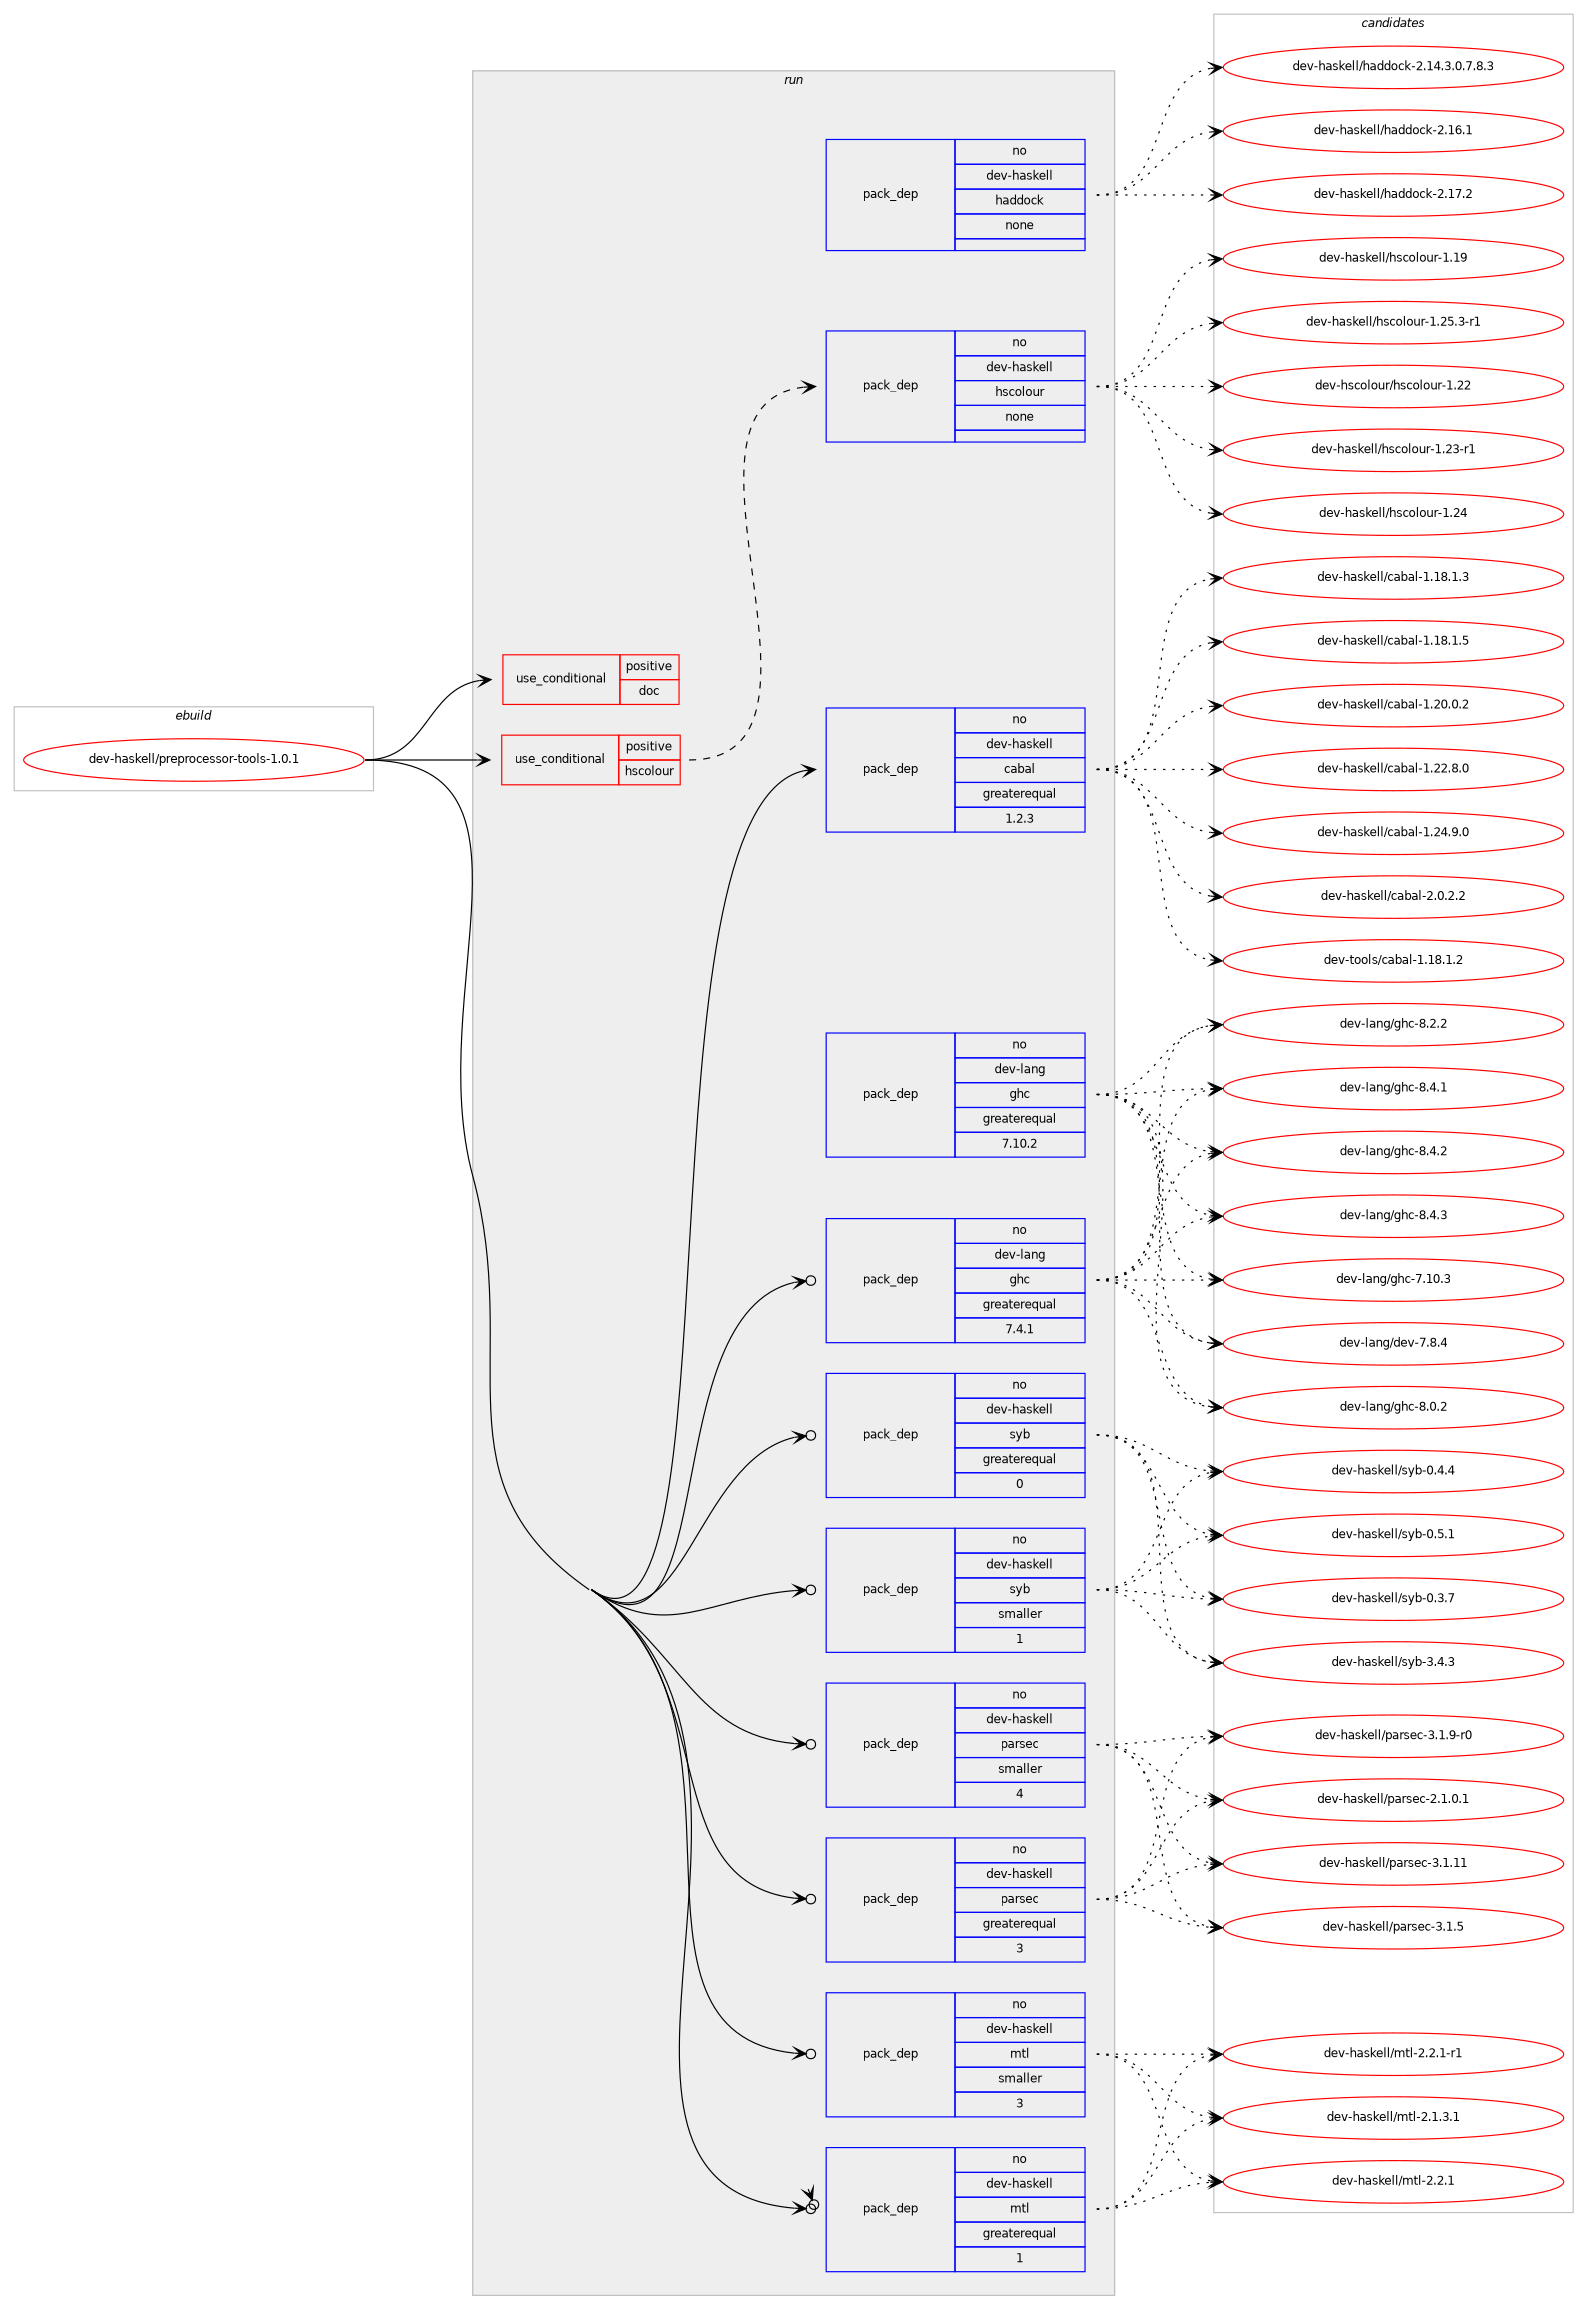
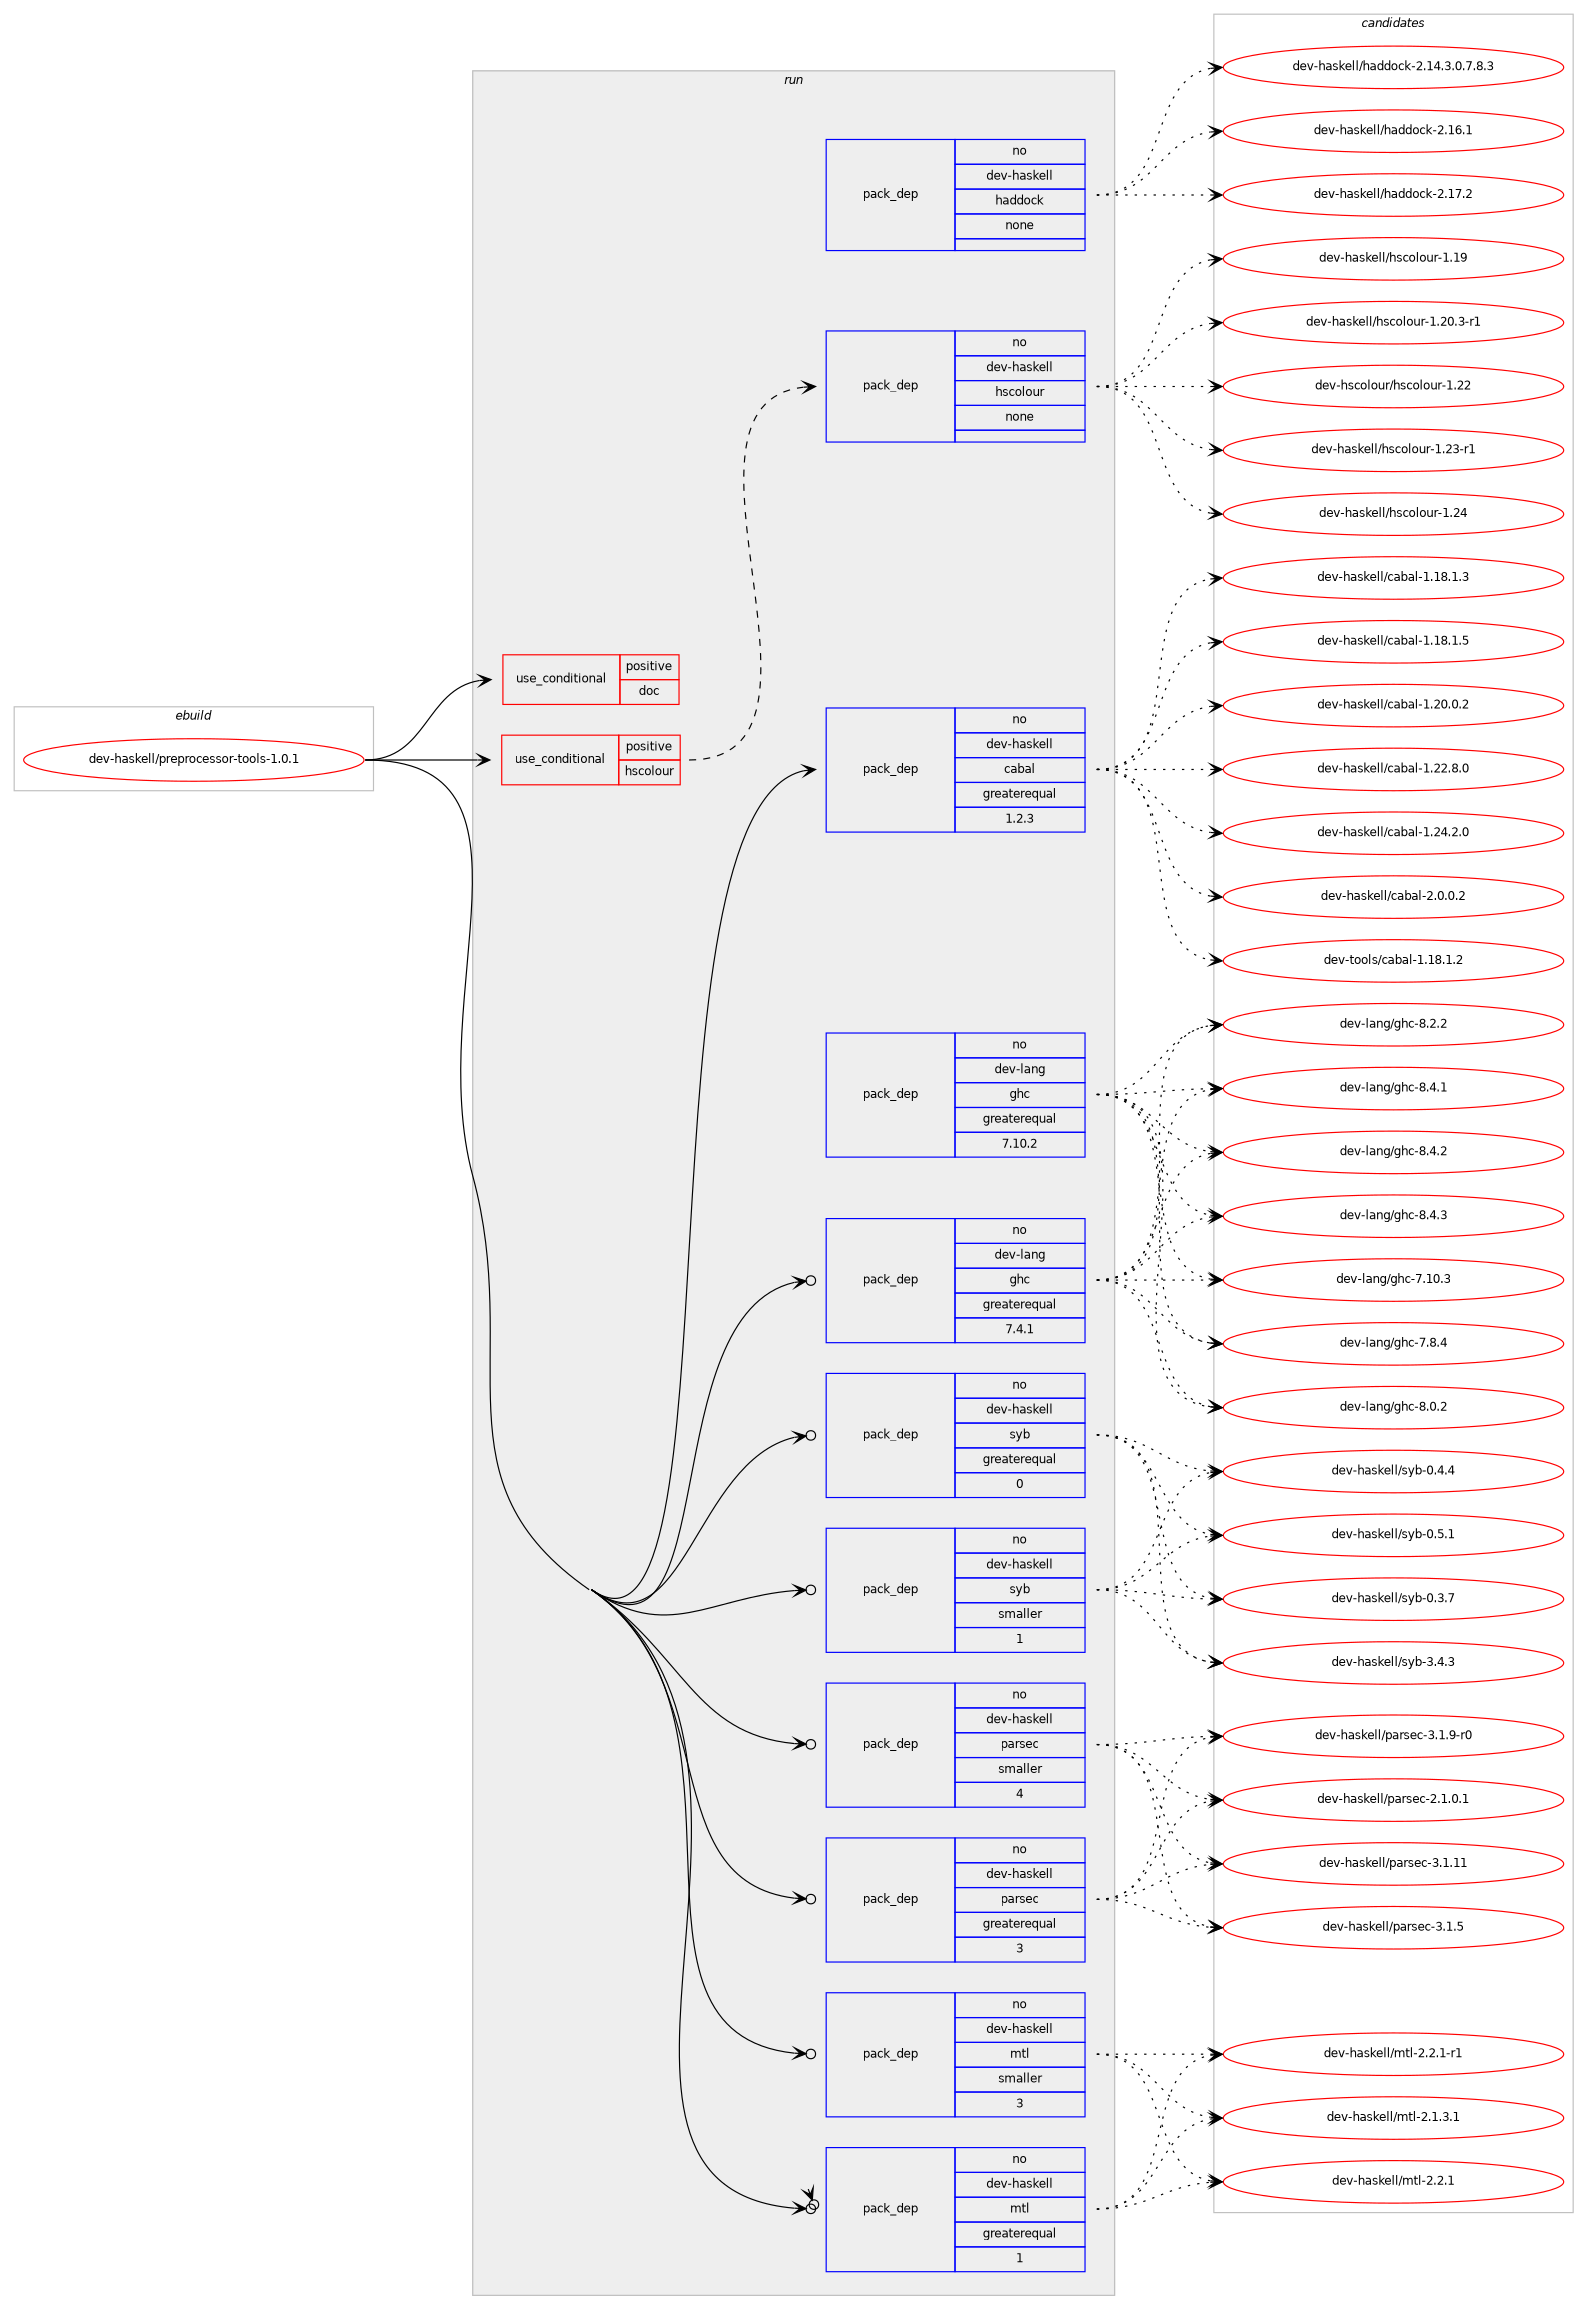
node "dev-haskell/hscolour-1.25.3-r1": label "dev-haskell/hscolour-1.25.3-r1" -> "dev-haskell/hscolour-1.20.3-r1"
node "dev-haskell/cabal-1.24.9.0": label "dev-haskell/cabal-1.24.9.0" -> "dev-haskell/cabal-1.24.2.0"
node "dev-haskell/cabal-2.0.2.2": label "dev-haskell/cabal-2.0.2.2" -> "dev-haskell/cabal-2.0.0.2"
node "dev-lang/dev-7.8.4": label "dev-lang/dev-7.8.4" -> "dev-lang/ghc-7.8.4"
